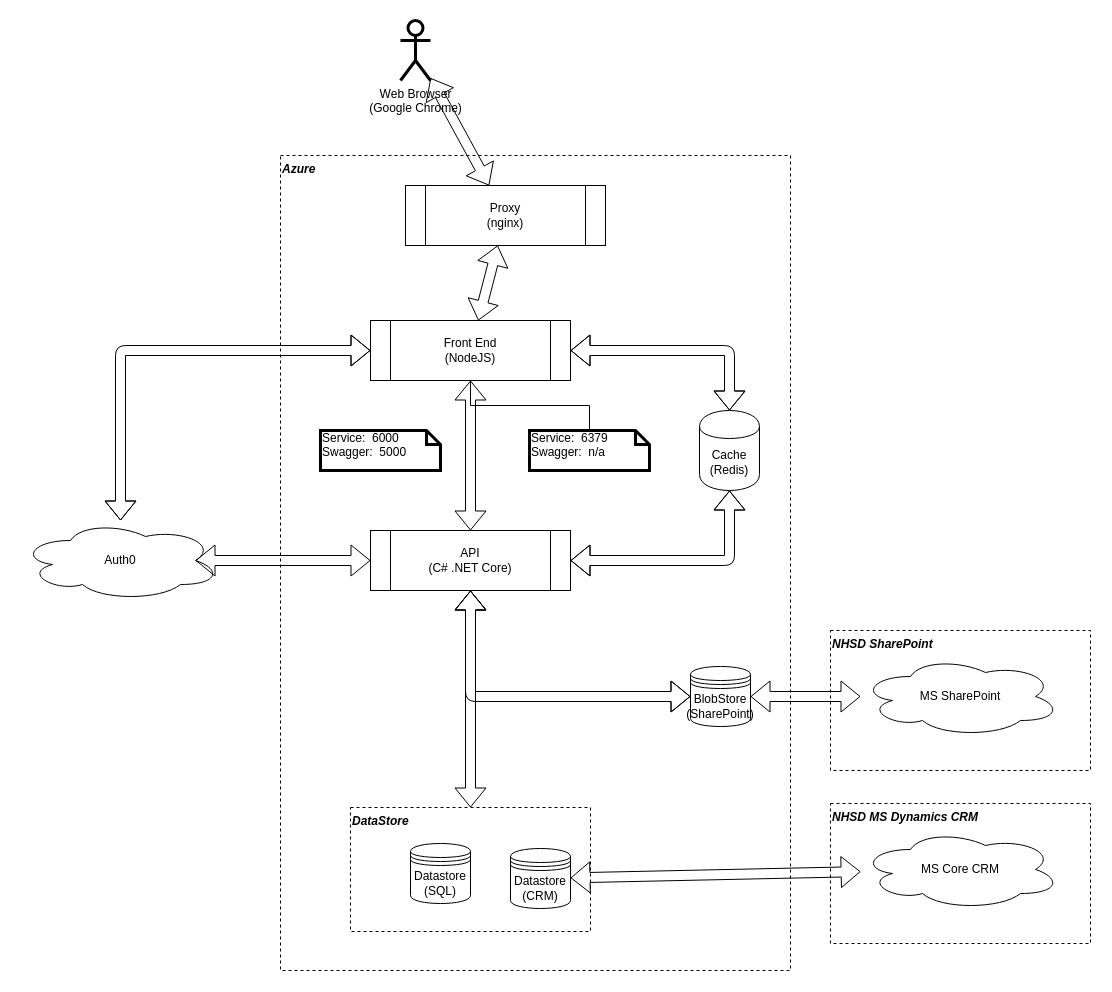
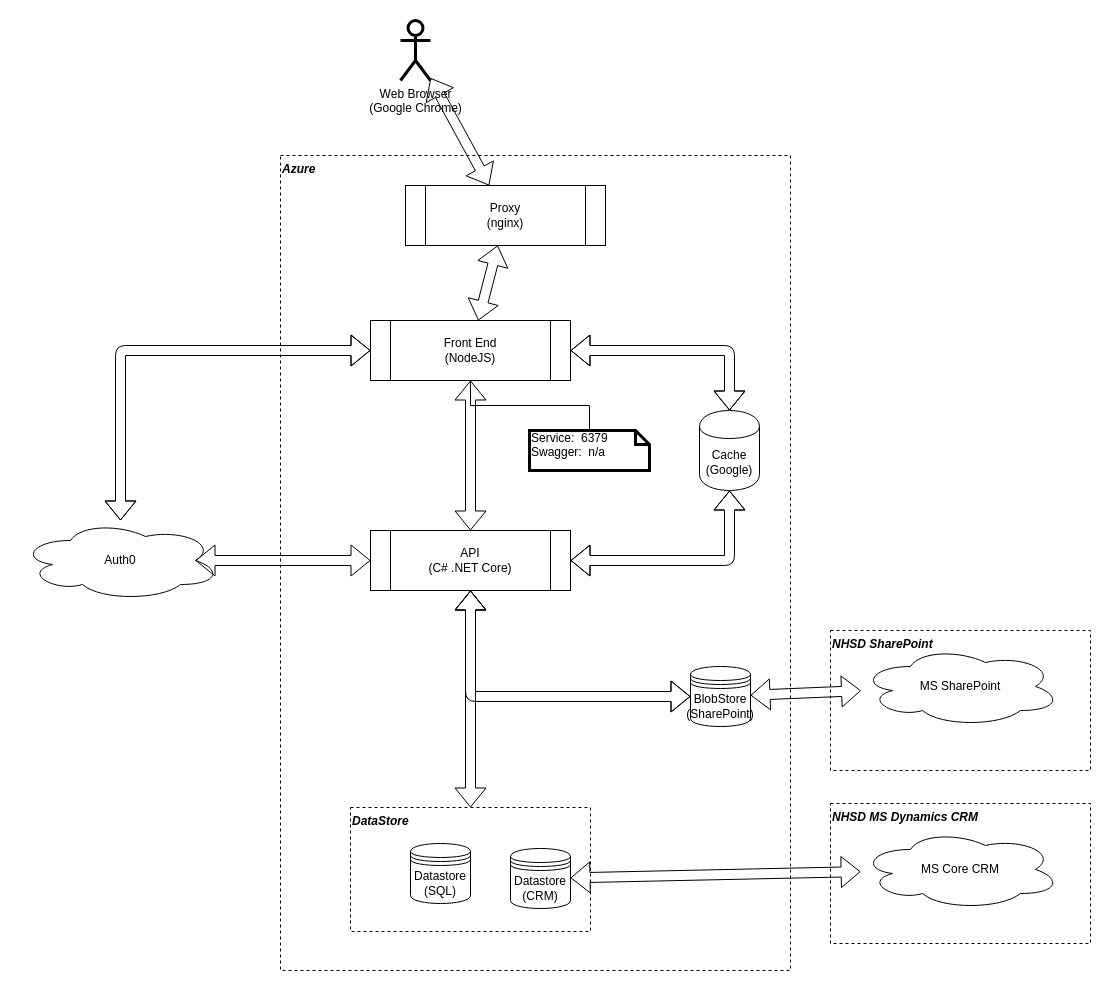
node "Service: 6000 Swagger: 5000": removed
node "Cache (Redis)": label "Cache (Redis)" -> "Cache (Google)"
node "MS SharePoint": moved (961, 697) -> (961, 687)
